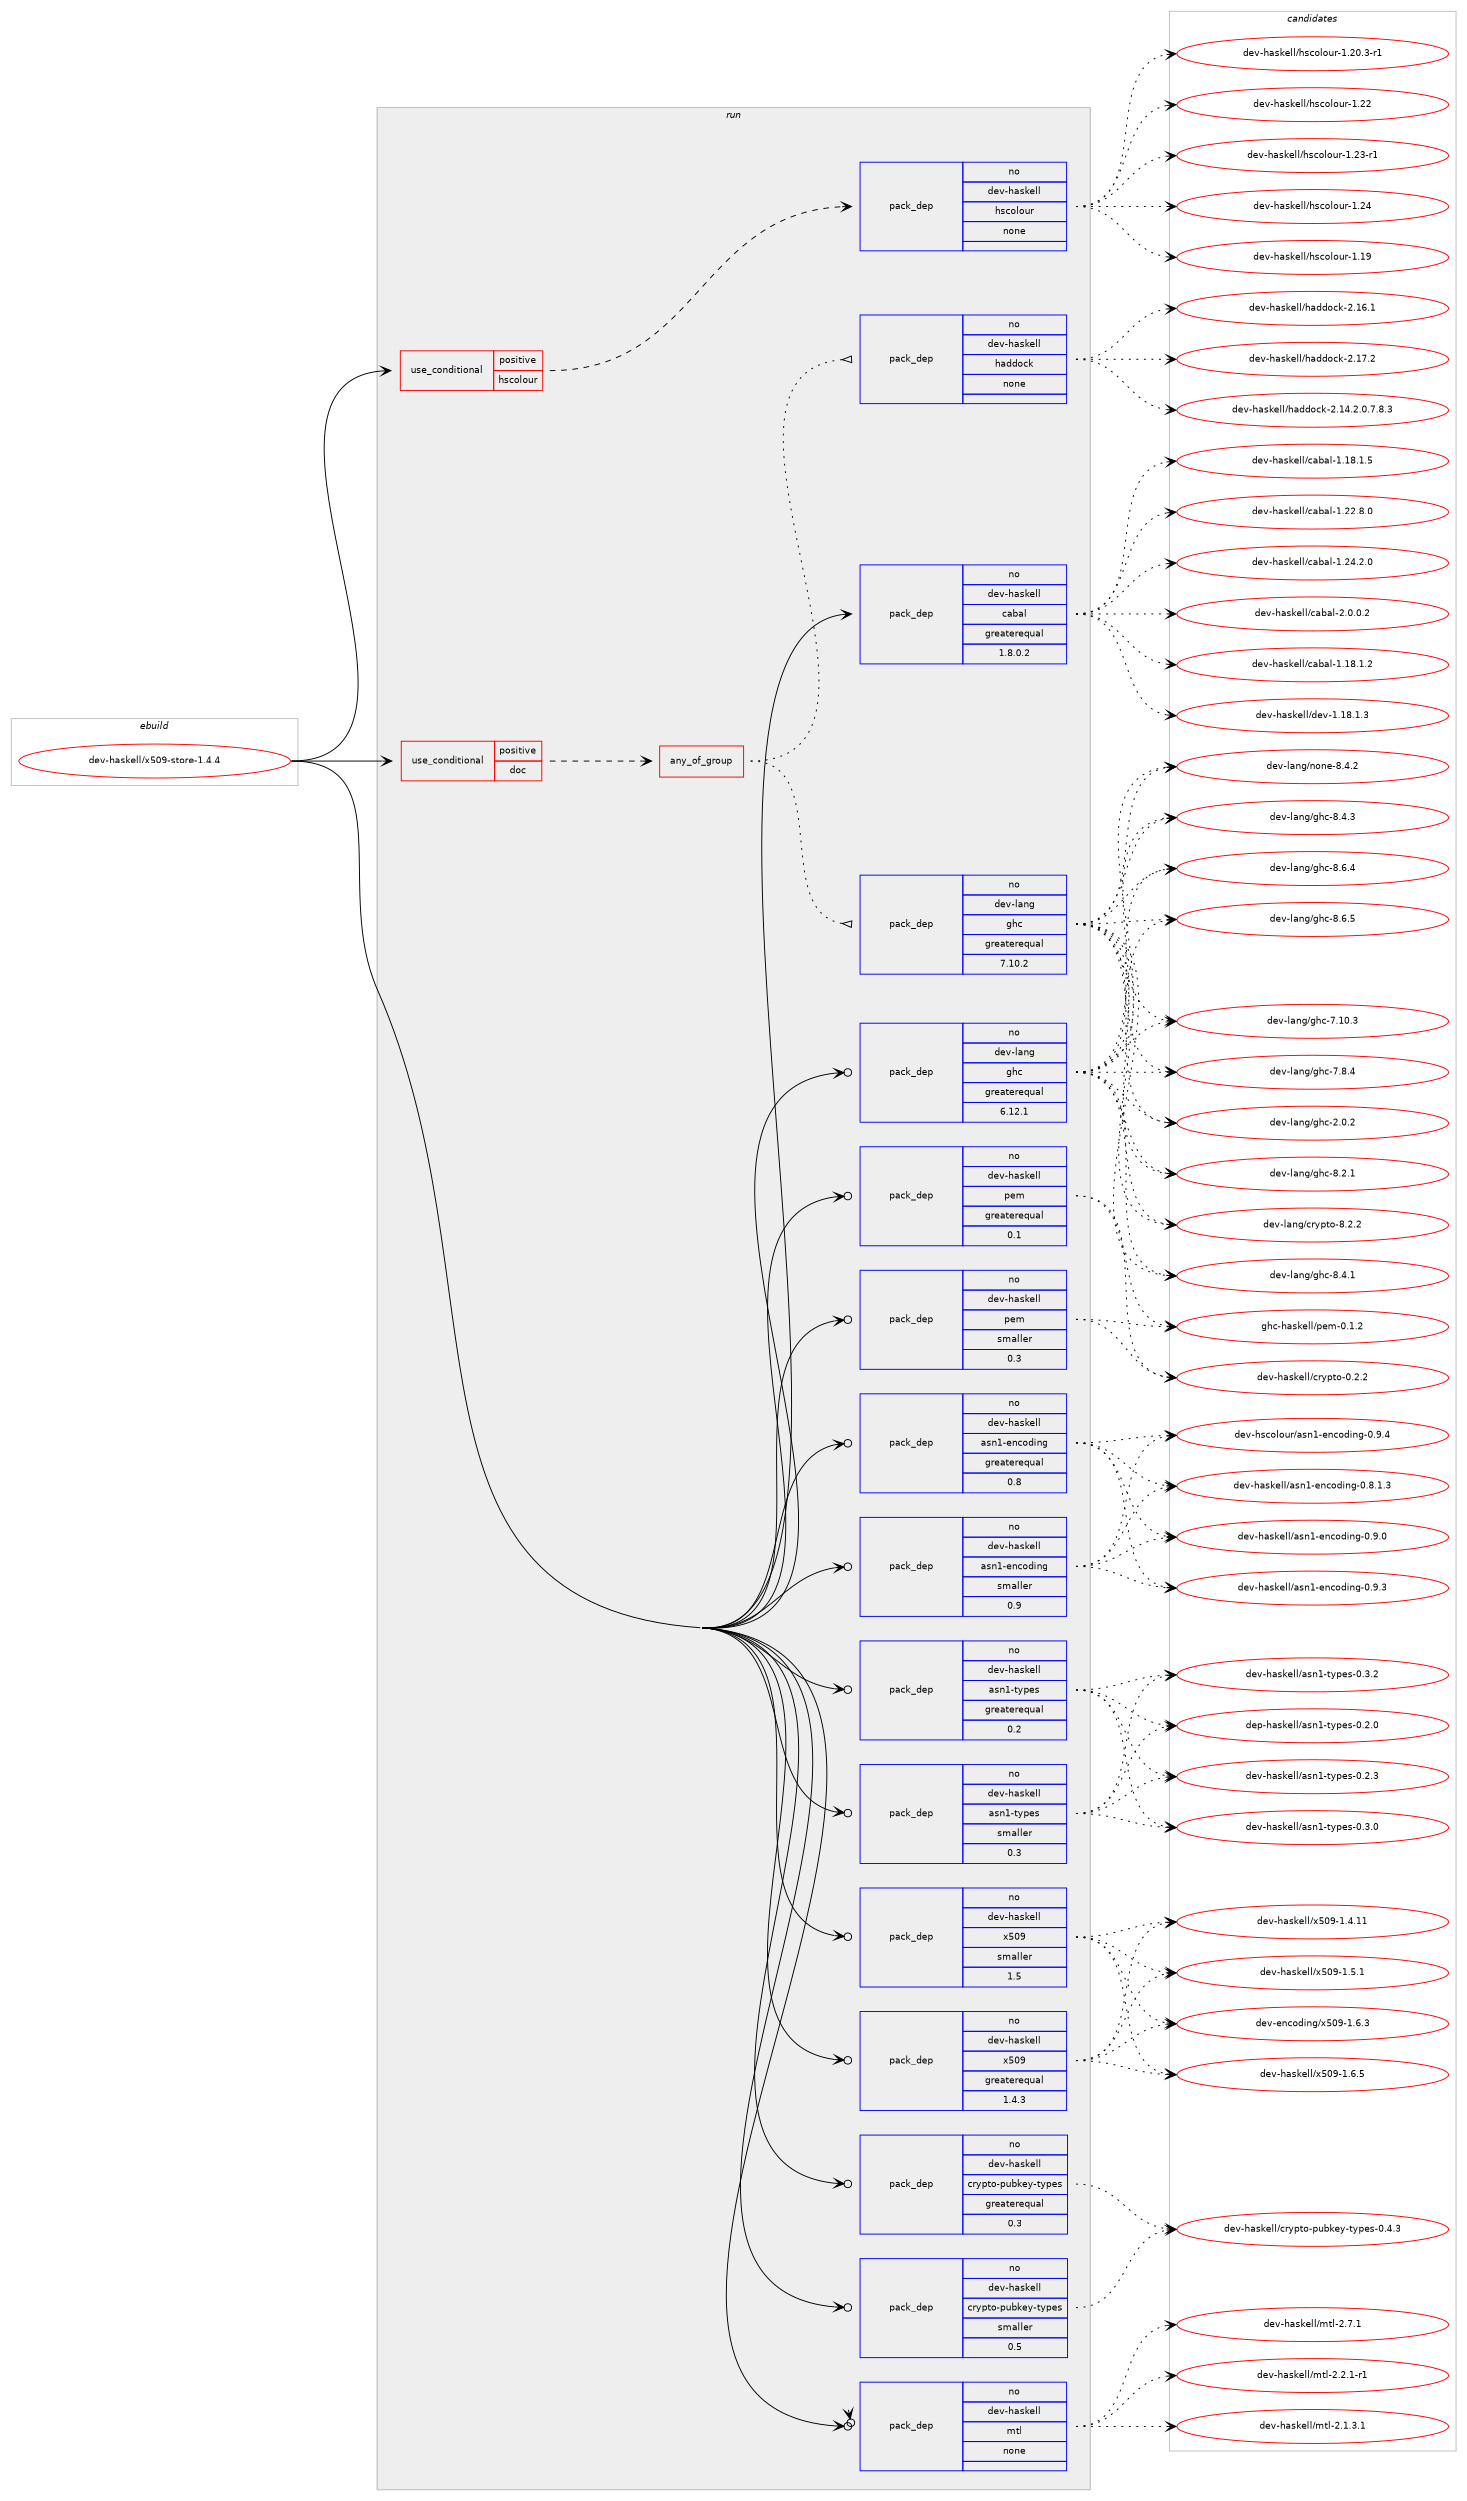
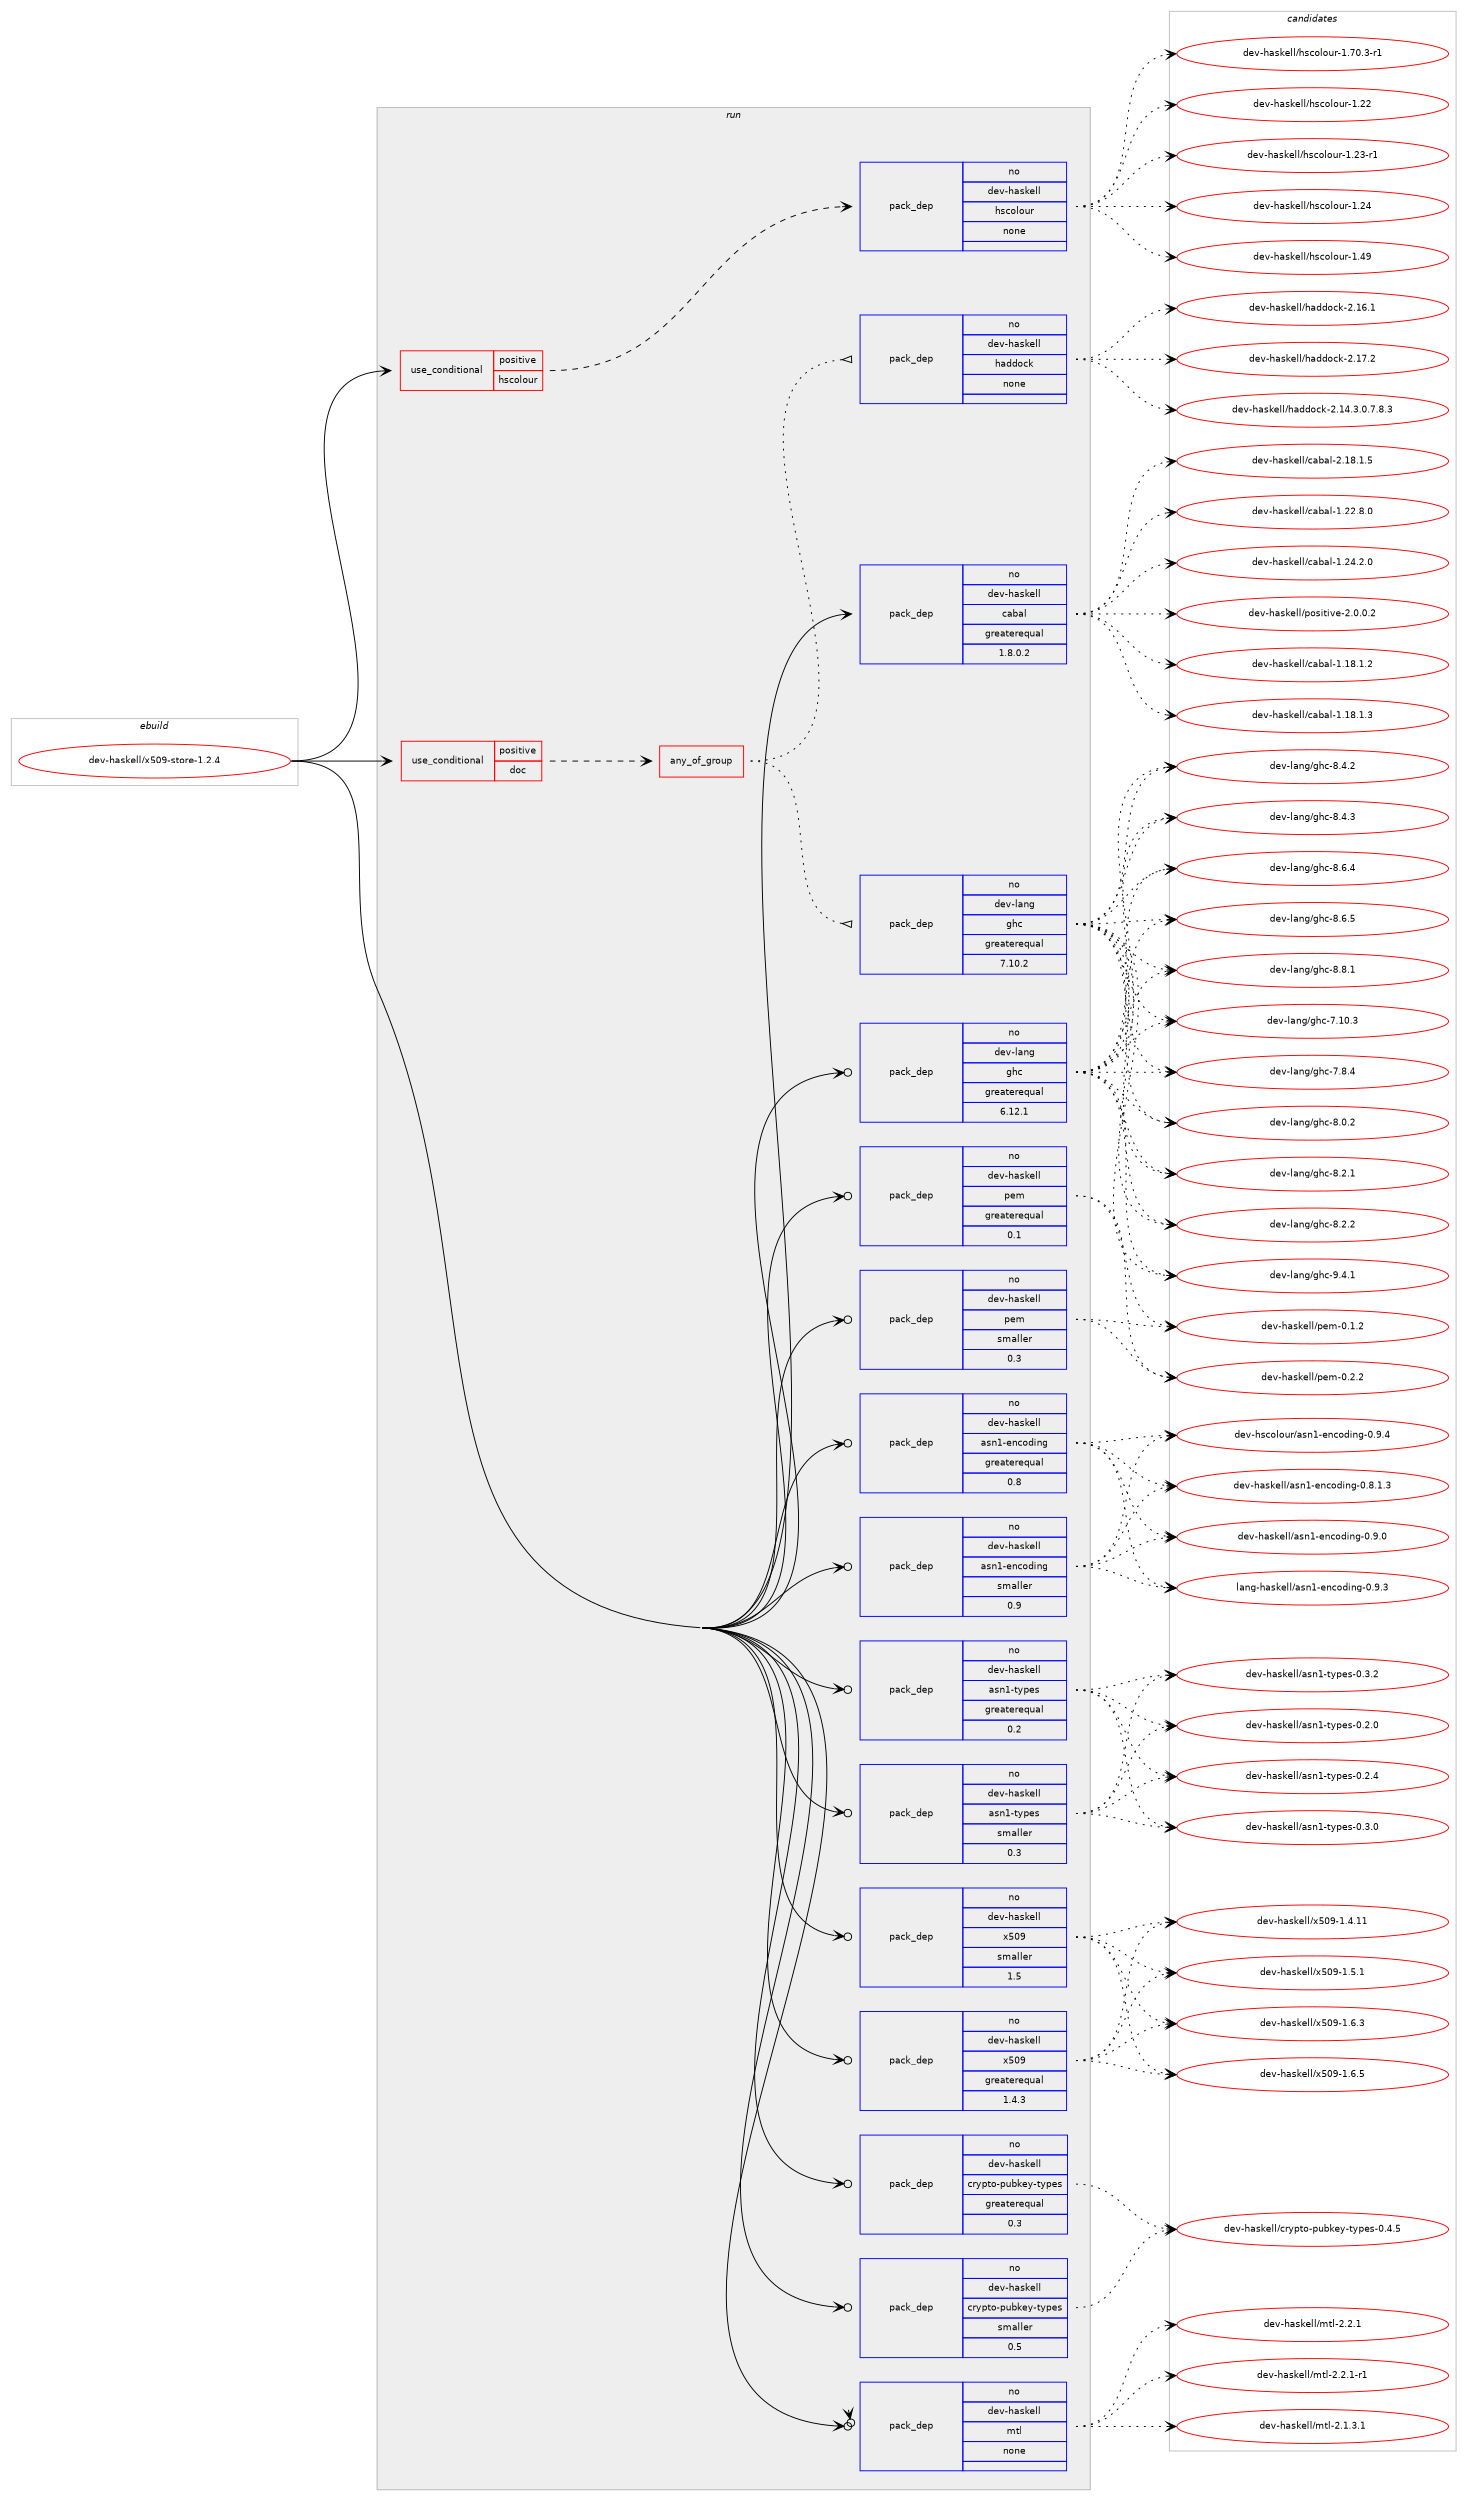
node "dev-haskell/hscolour-1.20.3-r1": label "dev-haskell/hscolour-1.20.3-r1" -> "dev-haskell/hscolour-1.70.3-r1"
node "dev-haskell/hscolour-1.19": label "dev-haskell/hscolour-1.19" -> "dev-haskell/hscolour-1.49"
node "dev-haskell/haddock-2.14.2.0.7.8.3": label "dev-haskell/haddock-2.14.2.0.7.8.3" -> "dev-haskell/haddock-2.14.3.0.7.8.3"
node "dev-haskell/cabal-1.18.1.5": label "dev-haskell/cabal-1.18.1.5" -> "dev-haskell/cabal-2.18.1.5"
node "dev-haskell/cabal-2.0.0.2": label "dev-haskell/cabal-2.0.0.2" -> "dev-haskell/positive-2.0.0.2"
node "dev-haskell/dev-1.18.1.3": label "dev-haskell/dev-1.18.1.3" -> "dev-haskell/cabal-1.18.1.3"
node "dev-haskell/x509-store-1.4.4": label "dev-haskell/x509-store-1.4.4" -> "dev-haskell/x509-store-1.2.4"
node "dev-lang/none-8.4.2": label "dev-lang/none-8.4.2" -> "dev-lang/ghc-8.4.2"
node "dev-lang/ghc-8.8.1": added
node "dev-lang/ghc-2.0.2": label "dev-lang/ghc-2.0.2" -> "dev-lang/ghc-8.0.2"
node "dev-lang/crypto-8.2.2": label "dev-lang/crypto-8.2.2" -> "dev-lang/ghc-8.2.2"
node "dev-lang/ghc-8.4.1": label "dev-lang/ghc-8.4.1" -> "dev-lang/ghc-9.4.1"
node "ghc-haskell/pem-0.1.2": label "ghc-haskell/pem-0.1.2" -> "dev-haskell/pem-0.1.2"
node "dev-haskell/crypto-0.2.2": label "dev-haskell/crypto-0.2.2" -> "dev-haskell/pem-0.2.2"
node "dev-haskell/asn1-encoding-0.9.3": label "dev-haskell/asn1-encoding-0.9.3" -> "lang-haskell/asn1-encoding-0.9.3"
node "dep-haskell/asn1-types-0.2.0": label "dep-haskell/asn1-types-0.2.0" -> "dev-haskell/asn1-types-0.2.0"
node "dev-haskell/asn1-types-0.2.3": label "dev-haskell/asn1-types-0.2.3" -> "dev-haskell/asn1-types-0.2.4"
node "dev-encoding/x509-1.6.3": label "dev-encoding/x509-1.6.3" -> "dev-haskell/x509-1.6.3"
node "dev-haskell/crypto-pubkey-types-0.4.3": label "dev-haskell/crypto-pubkey-types-0.4.3" -> "dev-haskell/crypto-pubkey-types-0.4.5"
node "dev-haskell/mtl-2.7.1": label "dev-haskell/mtl-2.7.1" -> "dev-haskell/mtl-2.2.1"
